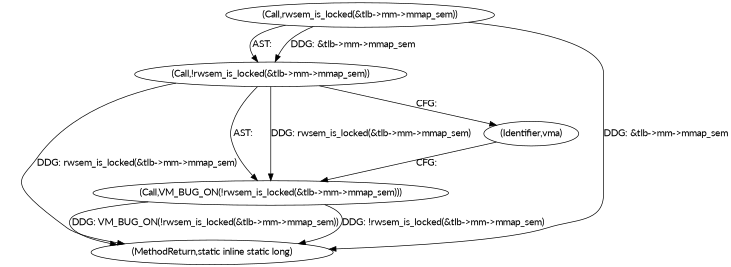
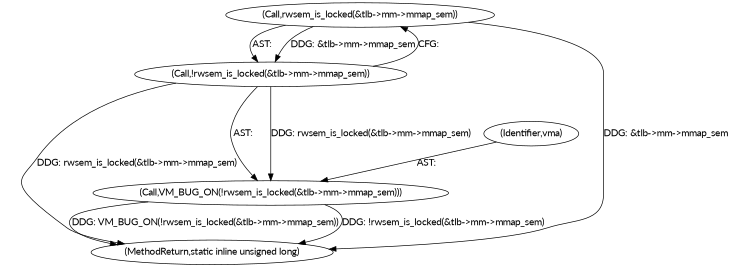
edge "(Call,!rwsem_is_locked(&tlb->mm->mmap_sem))" -> "(Identifier,vma)": now "(Call,!rwsem_is_locked(&tlb->mm->mmap_sem))" -> "(Call,rwsem_is_locked(&tlb->mm->mmap_sem))"
edge "(Identifier,vma)" -> "(Call,VM_BUG_ON(!rwsem_is_locked(&tlb->mm->mmap_sem)))": label "CFG: " -> "AST: "
node "(MethodReturn,static inline static long)": label "(MethodReturn,static inline static long)" -> "(MethodReturn,static inline unsigned long)"
